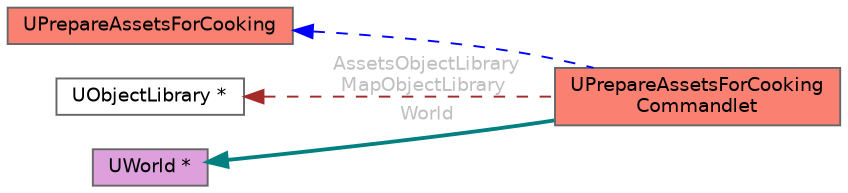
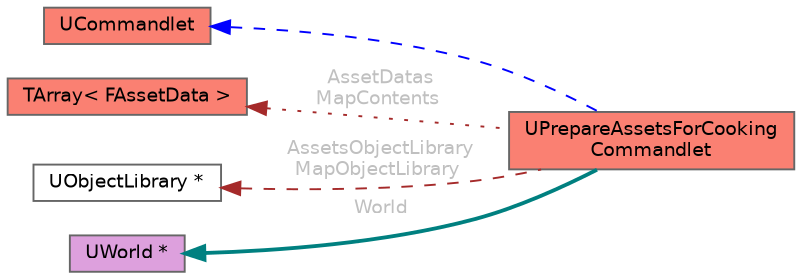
node "UPrepareAssetsForCooking": label "UPrepareAssetsForCooking" -> "UCommandlet"
node "TArray< FAssetData >": added
